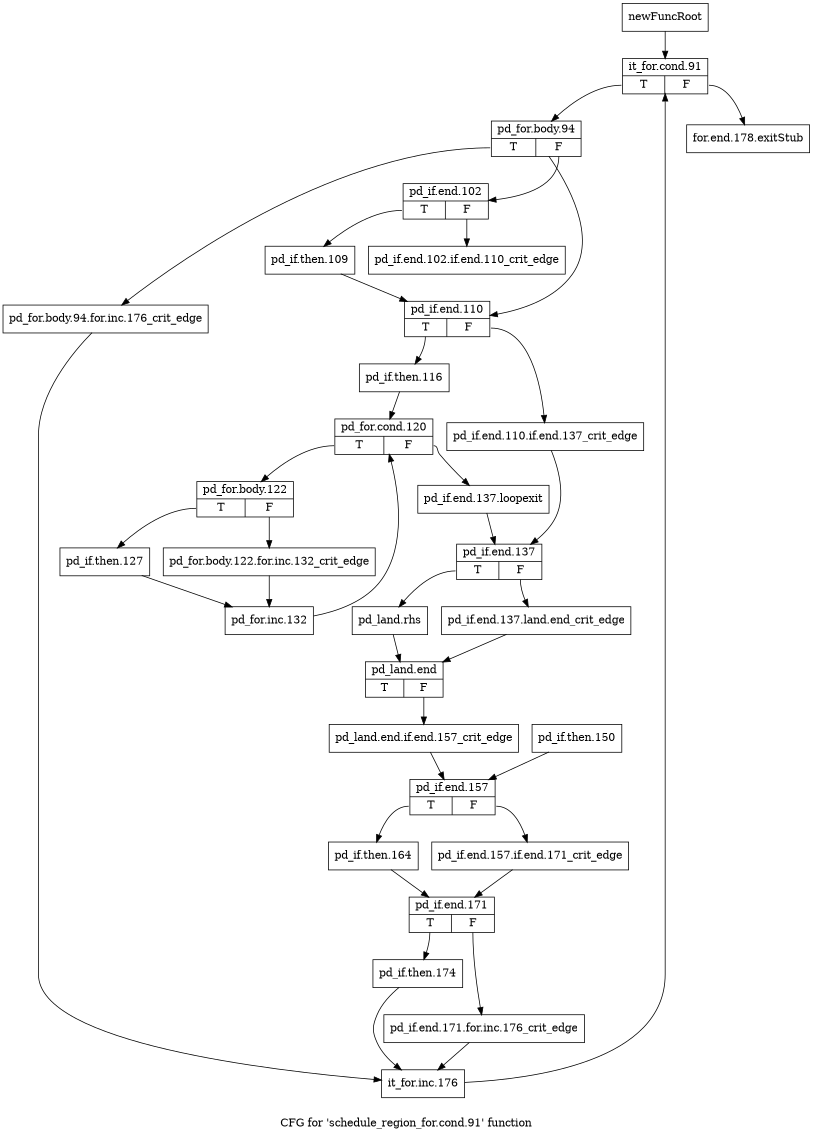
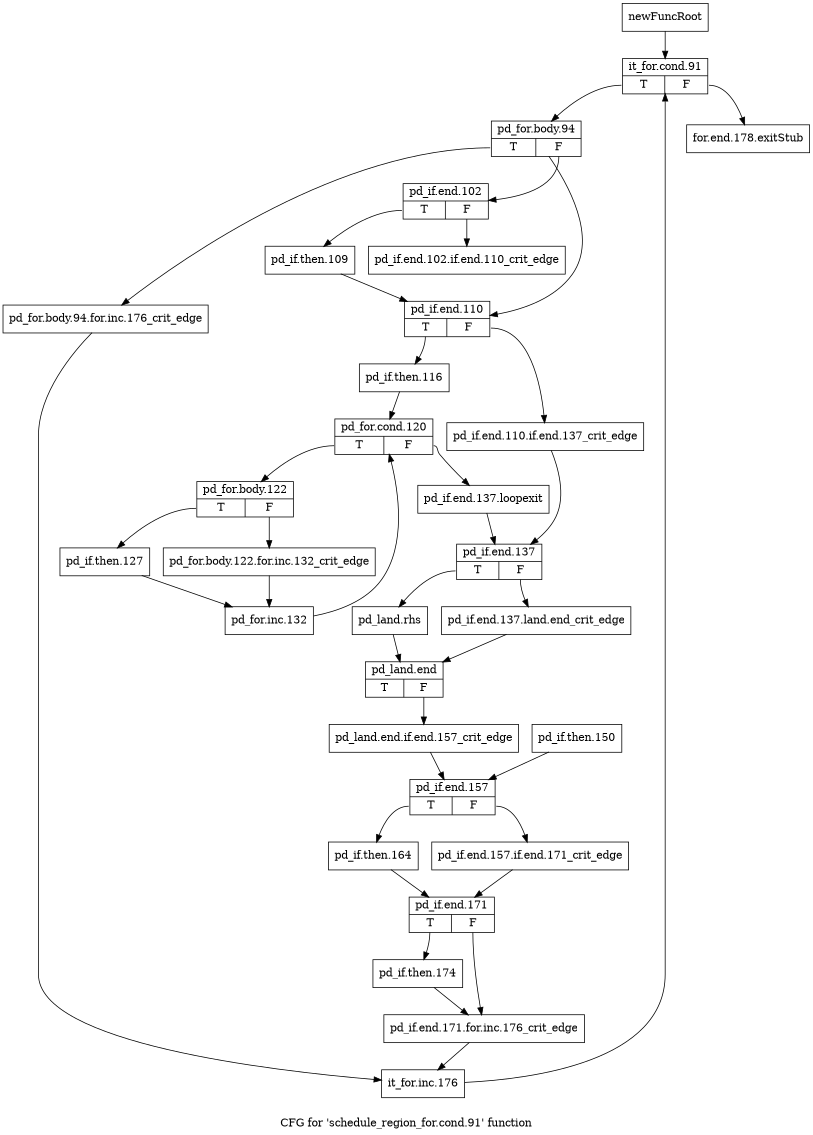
edge "pd_if.then.174" -> "it_for.inc.176": now "pd_if.then.174" -> "pd_if.end.171.for.inc.176_crit_edge"
